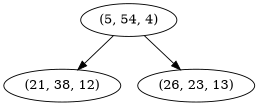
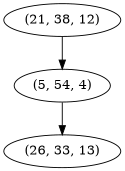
edge "(5, 54, 4)" -> "(21, 38, 12)": reversed
node "(26, 23, 13)": label "(26, 23, 13)" -> "(26, 33, 13)"
